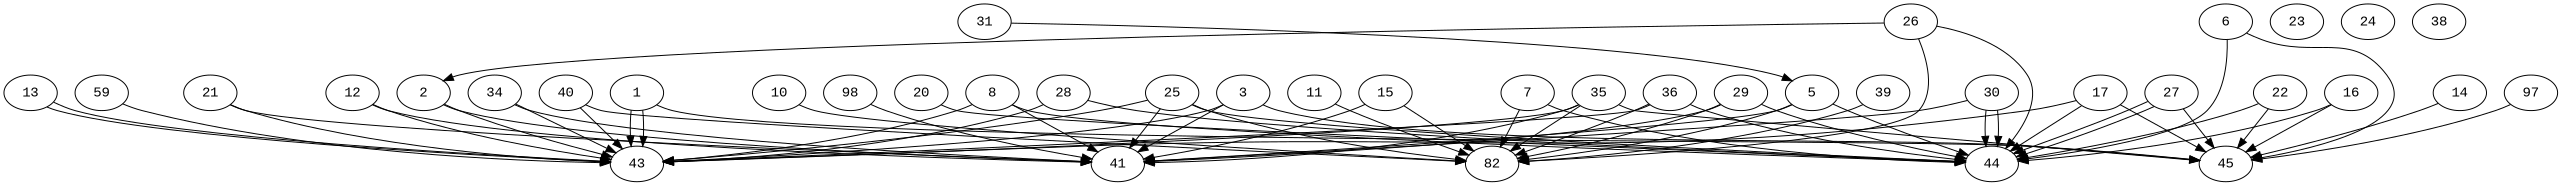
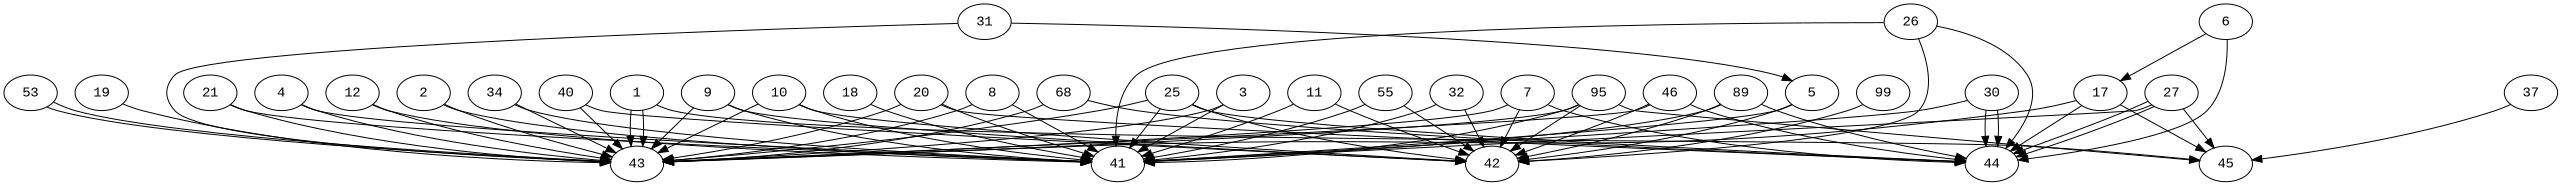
node "23": removed
node "24": removed
node "38": removed
edge "26" -> "2": now "26" -> "41"
edge "31" -> "43": added
edge "6" -> "45": now "6" -> "17"
node "13": label "13" -> "53"
node "59": label "59" -> "19"
node "4": added
node "9": added
node "98": label "98" -> "18"
node "28": label "28" -> "68"
node "15": label "15" -> "55"
node "32": added
node "35": label "35" -> "95"
node "36": label "36" -> "46"
node "29": label "29" -> "89"
node "39": label "39" -> "99"
node "22": removed
node "16": removed
node "14": removed
node "97": label "97" -> "37"
edge "10" -> "43": added
edge "5" -> "44": removed
edge "20" -> "41": added
edge "11" -> "41": added
edge "27" -> "41": added
edge "20" -> "43": added
edge "10" -> "41": added
edge "3" -> "45": removed
edge "7" -> "43": added
edge "8" -> "44": removed
node "82": label "82" -> "42"
